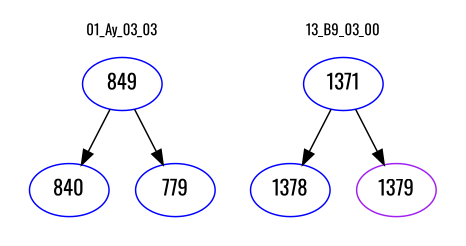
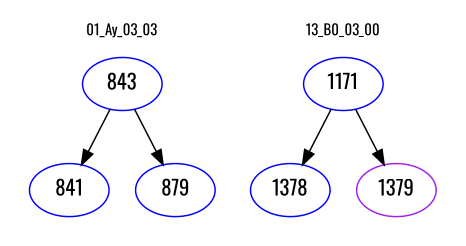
cluster "13_B9_03_00": label "13_B9_03_00" -> "13_B0_03_00"
node "849": label "849" -> "843"
node "1371": label "1371" -> "1171"
node "840": label "840" -> "841"
node "779": label "779" -> "879"
